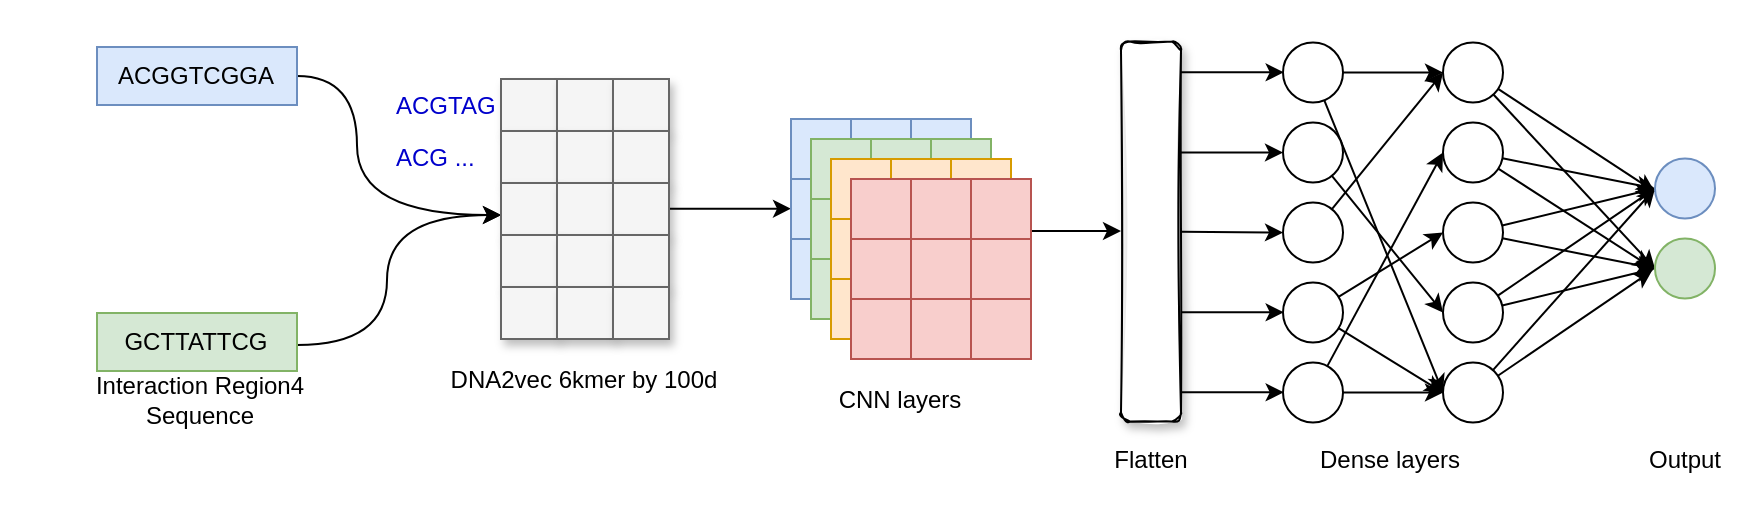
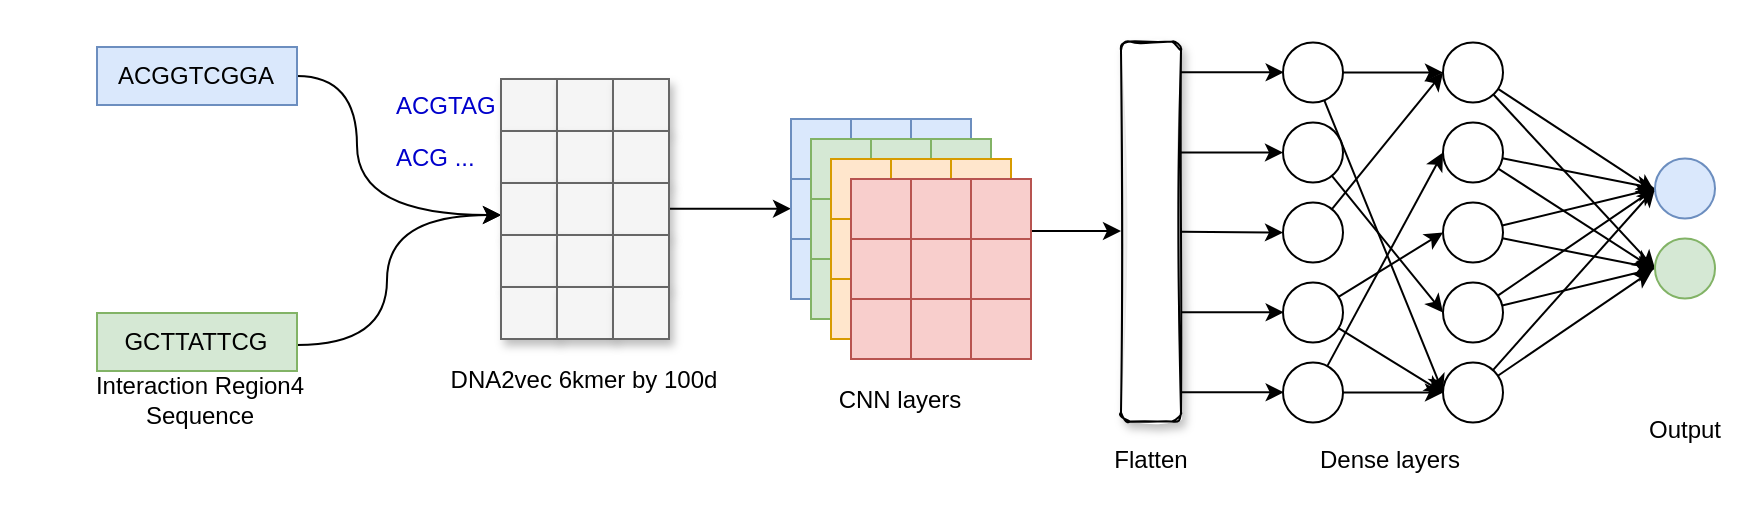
node "Output": moved (1685, 461) -> (1685, 431)
